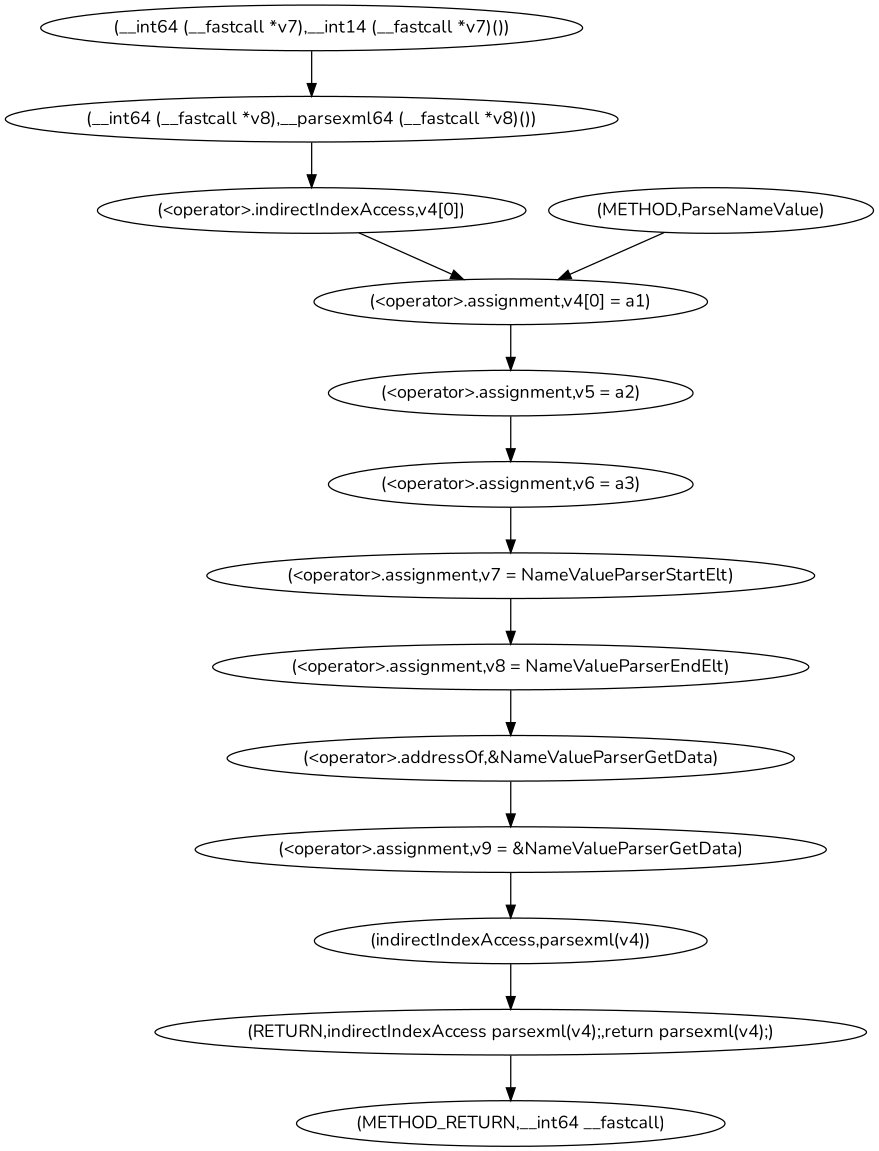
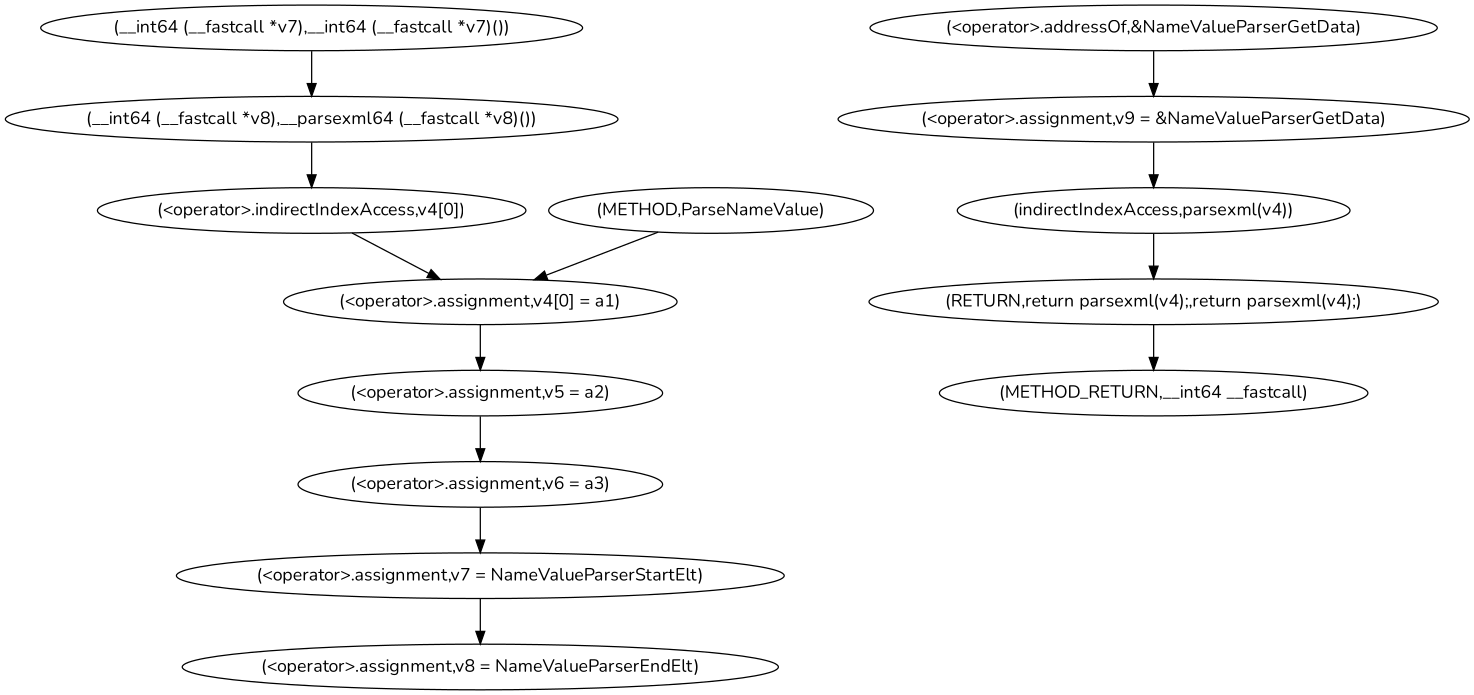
node "(__int64 (__fastcall *v7),__int14 (__fastcall *v7)())": label "(__int64 (__fastcall *v7),__int14 (__fastcall *v7)())" -> "(__int64 (__fastcall *v7),__int64 (__fastcall *v7)())"
edge "(<operator>.assignment,v8 = NameValueParserEndElt)" -> "(<operator>.addressOf,&NameValueParserGetData)": removed
node "(RETURN,indirectIndexAccess parsexml(v4);,return parsexml(v4);)": label "(RETURN,indirectIndexAccess parsexml(v4);,return parsexml(v4);)" -> "(RETURN,return parsexml(v4);,return parsexml(v4);)"
